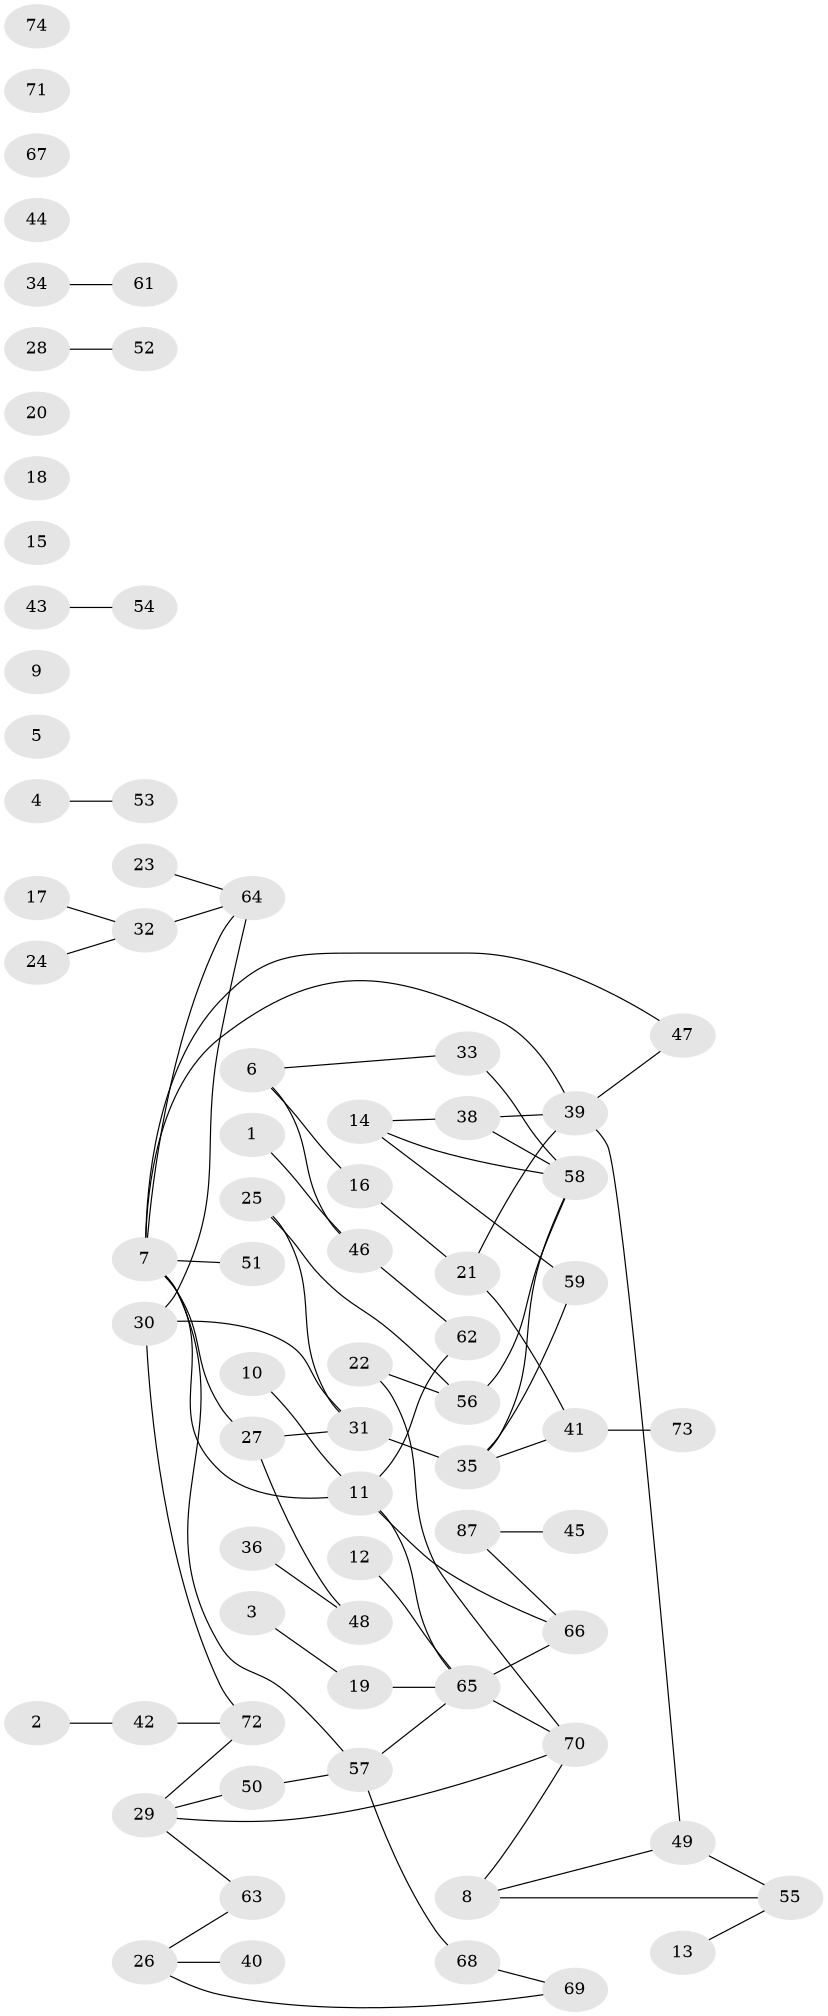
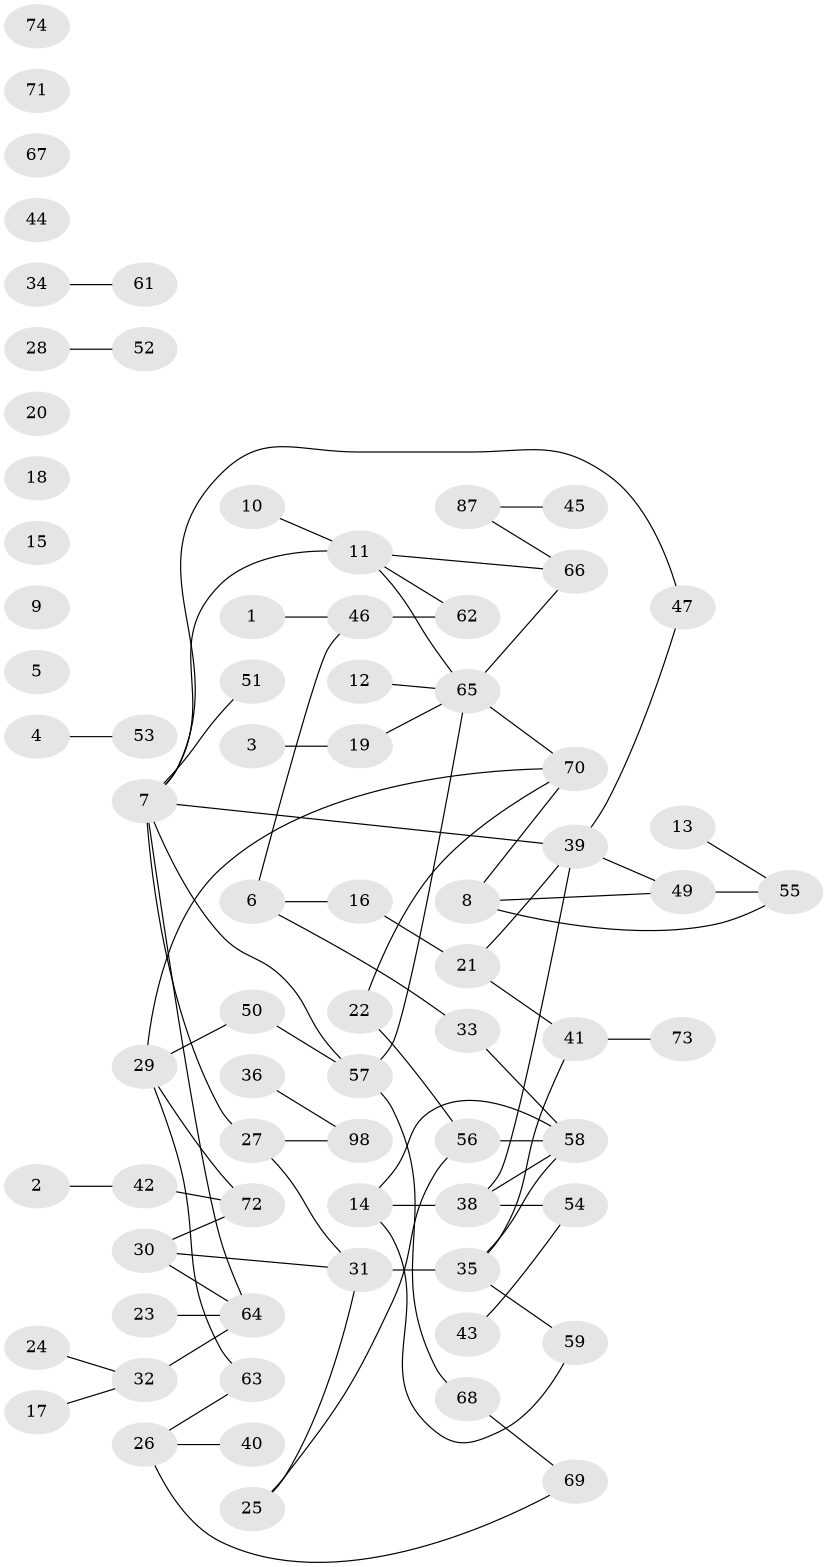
edge "38" -- "54": added
node "48": label "48" -> "98"
